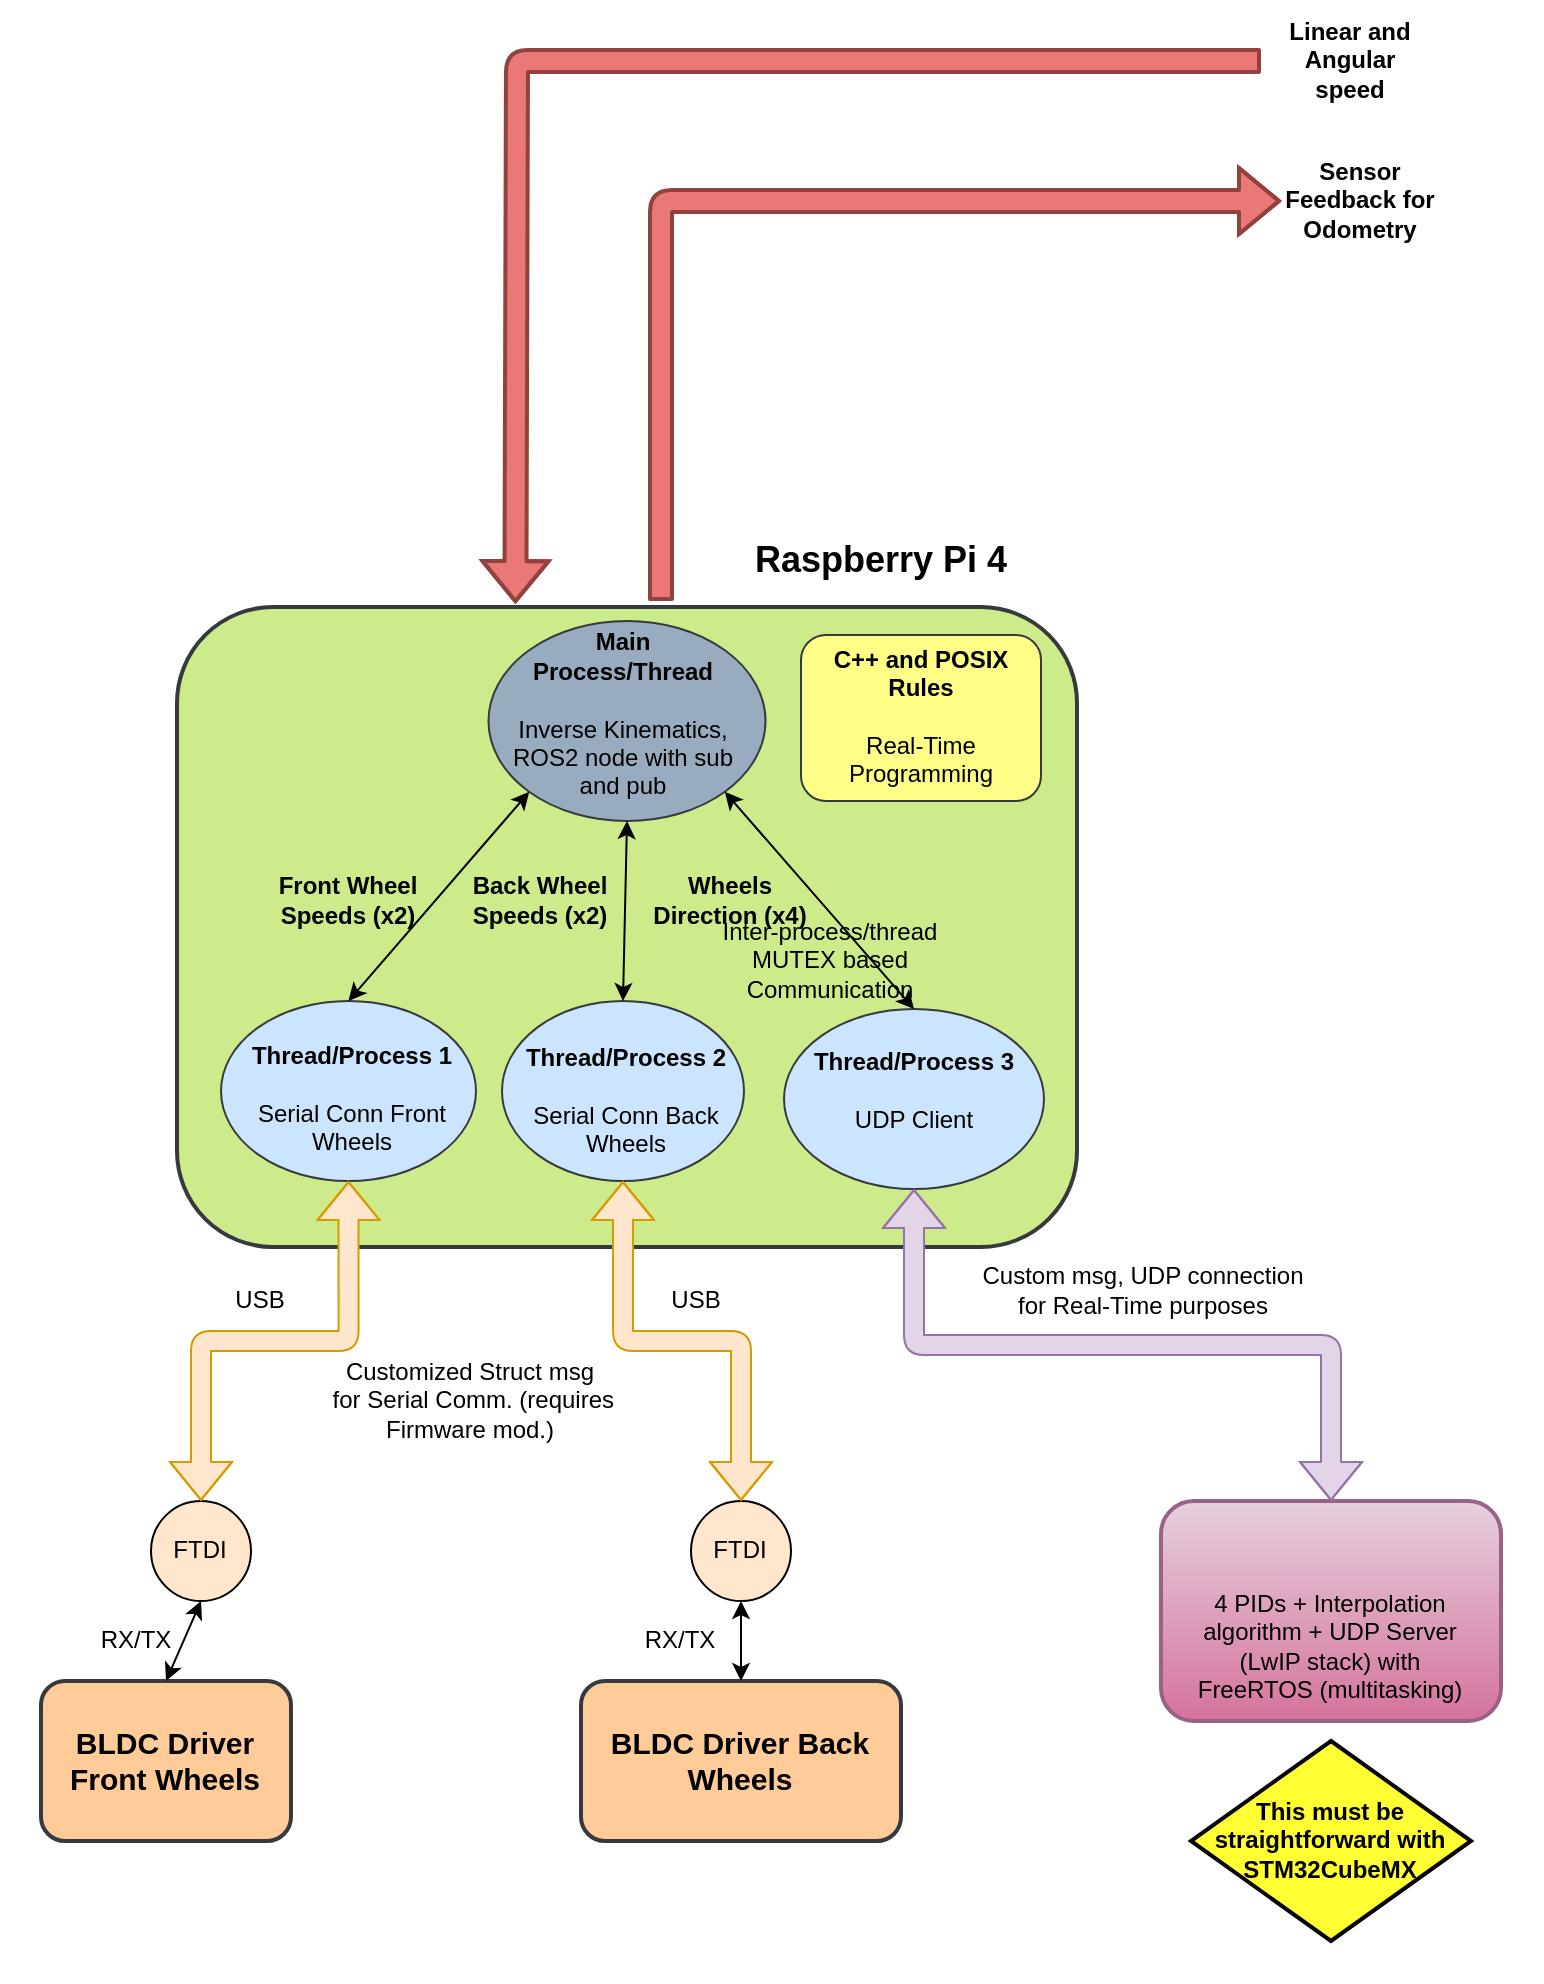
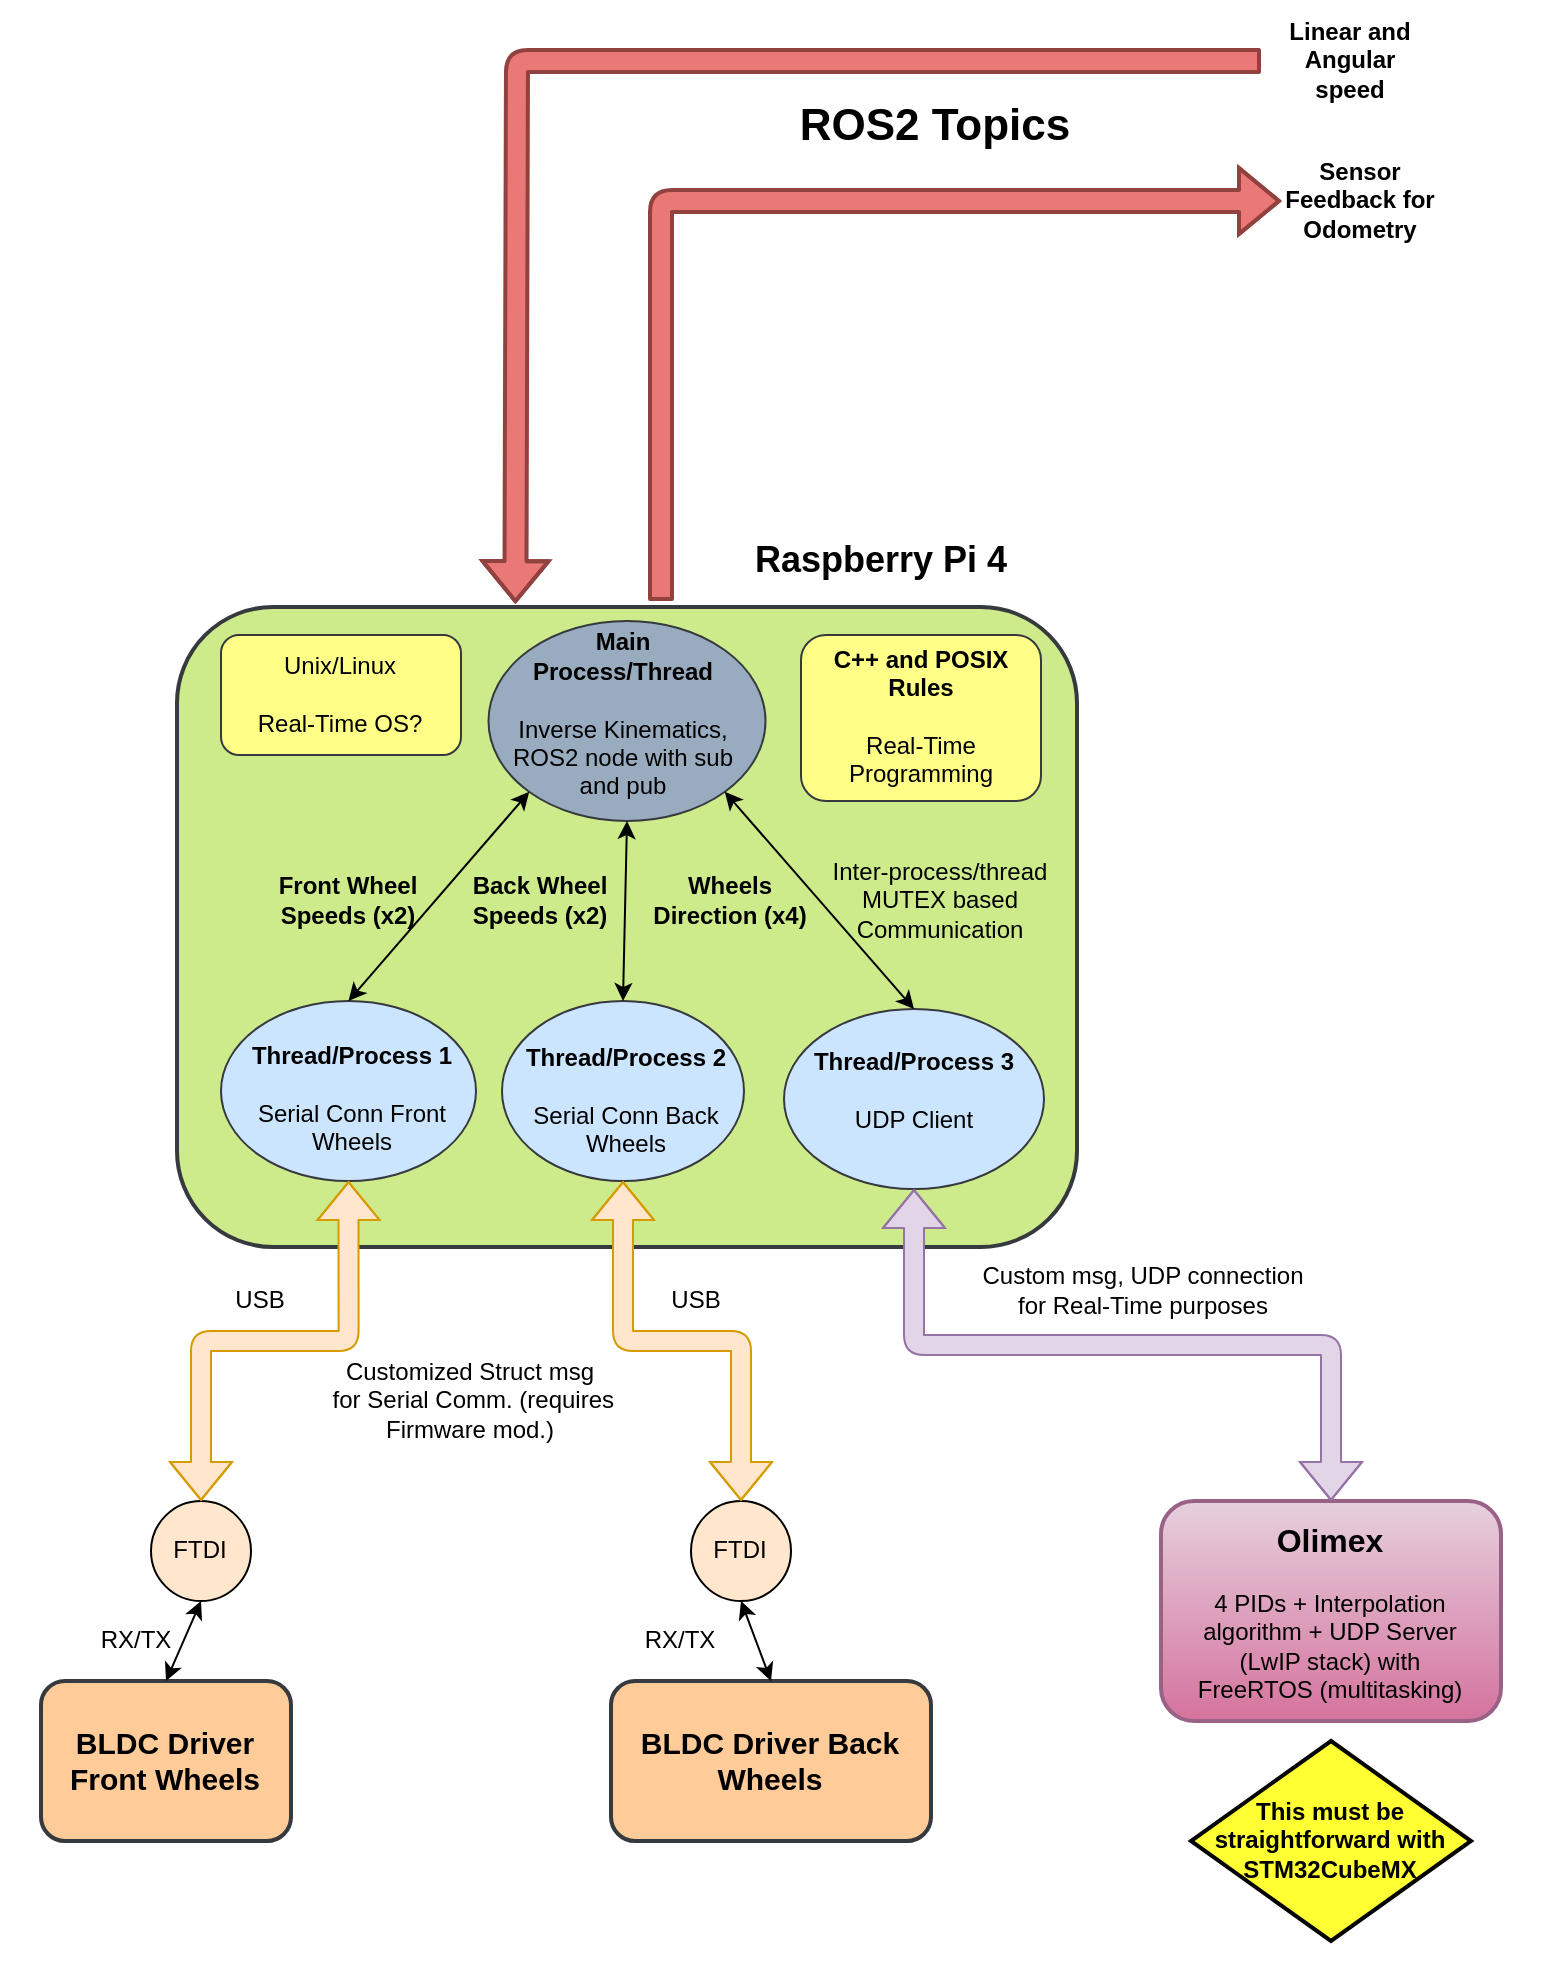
node "ROS2 Topics": added
node "Unix/Linux Real-Time OS?": added
node "Inter-process/thread MUTEX based Communication": moved (831, 961) -> (941, 901)
node "Olimex": added
node "BLDC Driver Back Wheels": moved (741, 1761) -> (771, 1761)
